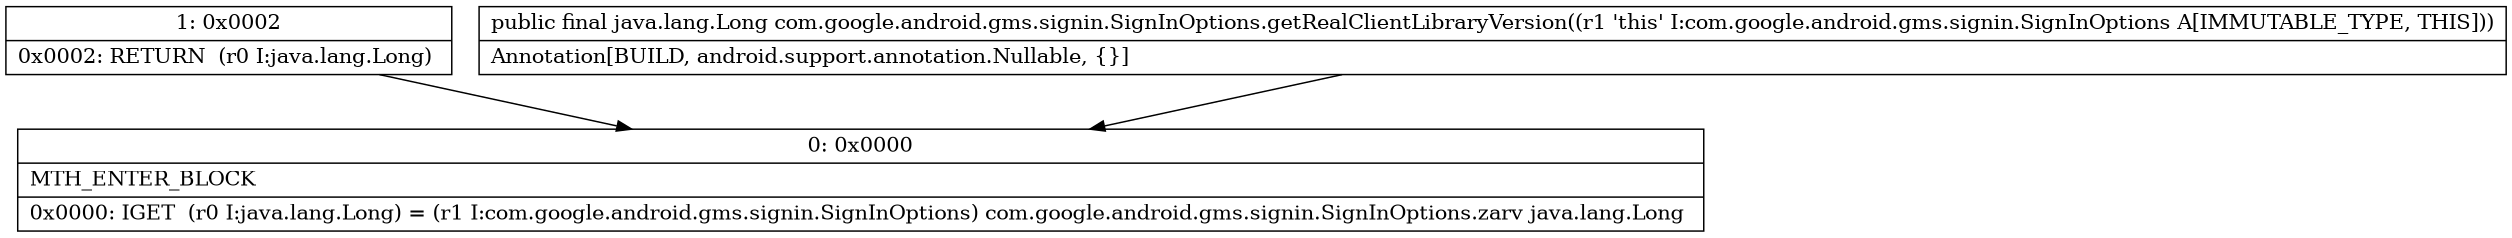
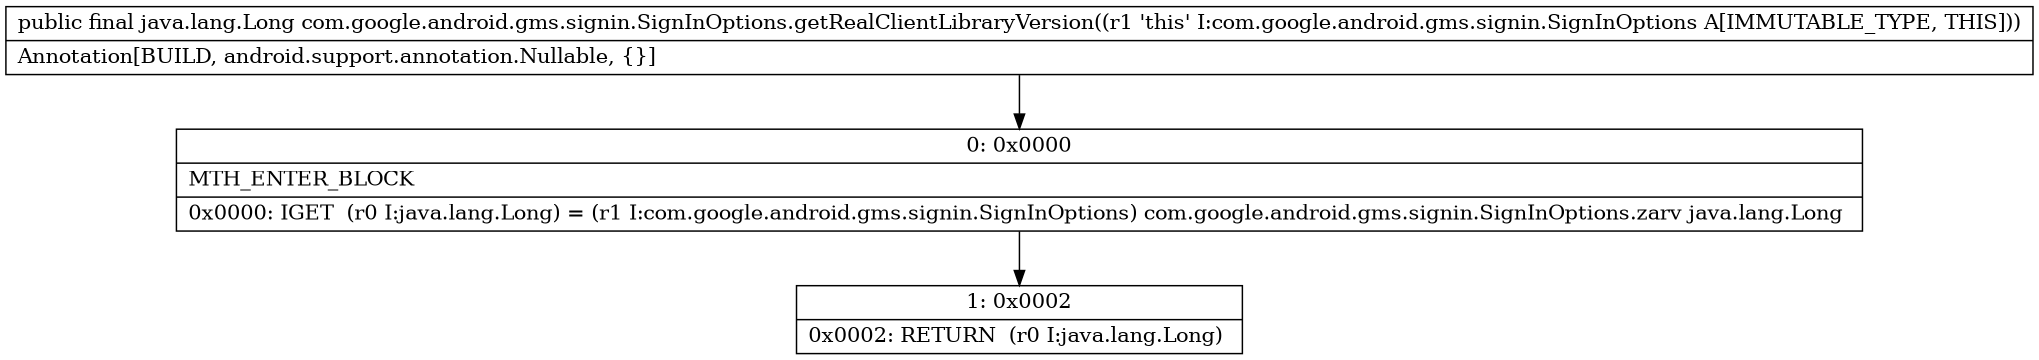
edge "1: 0x0002" -> "0: 0x0000": reversed
